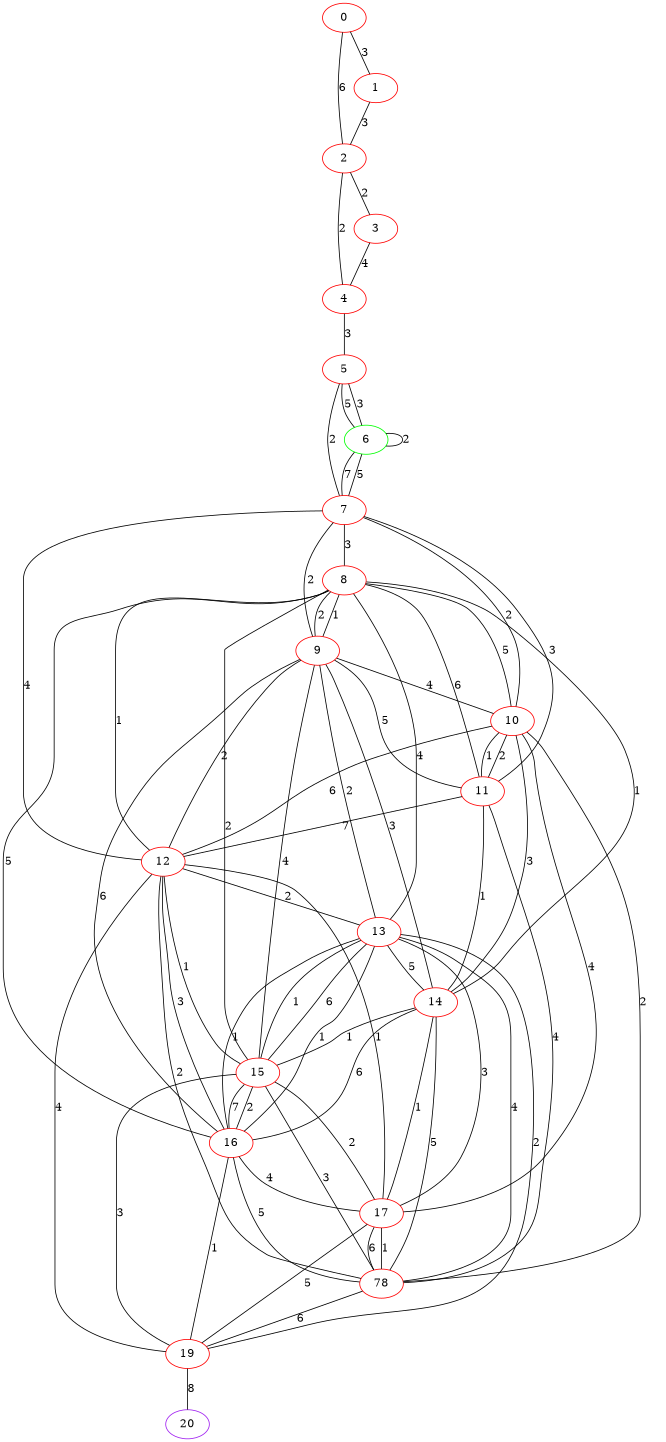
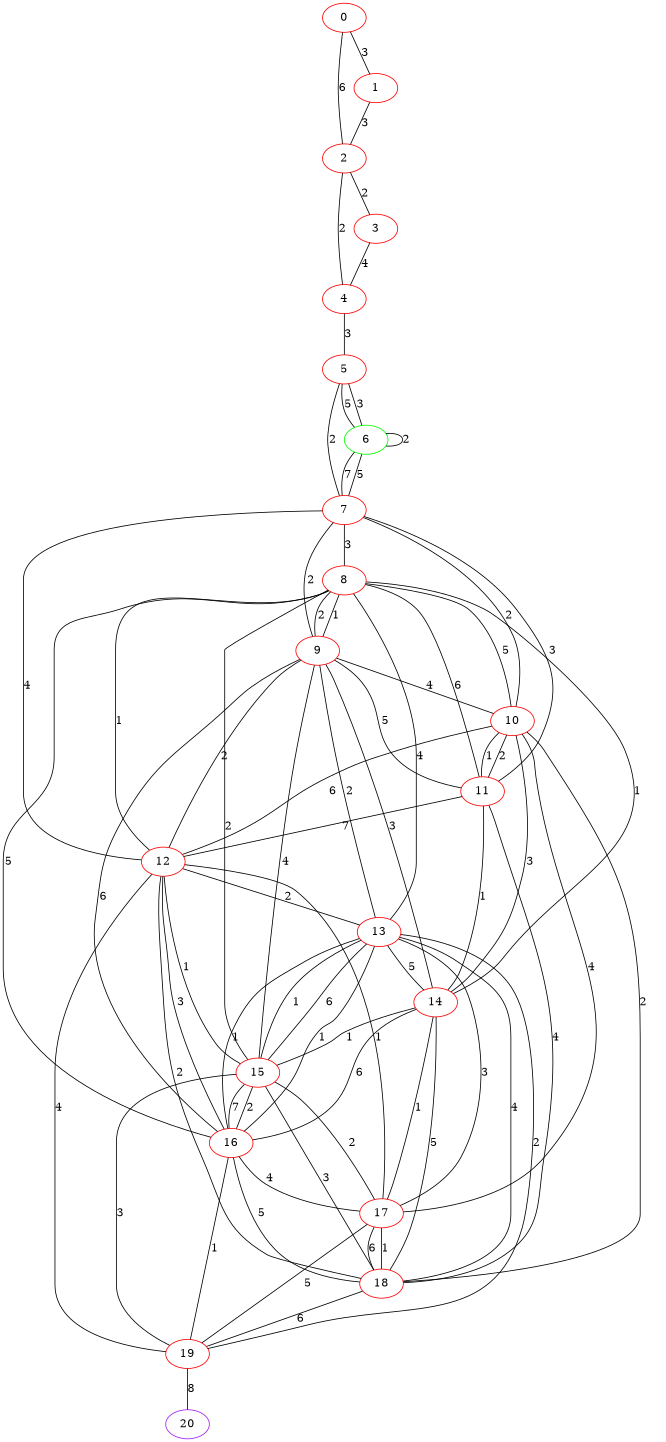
node "78": label "78" -> "18"
